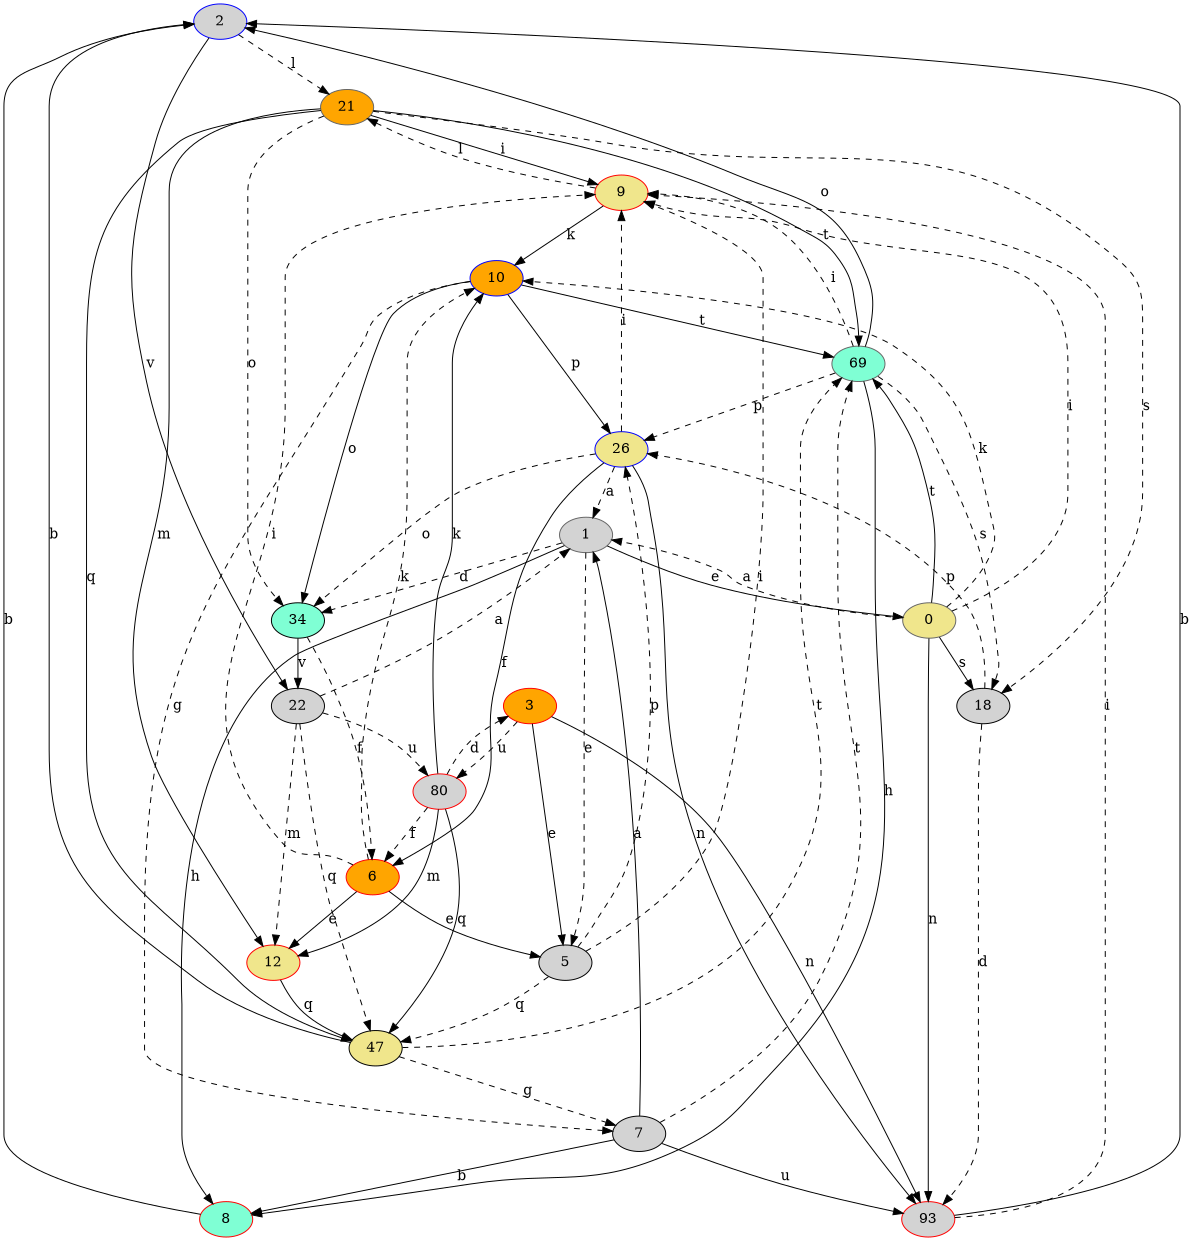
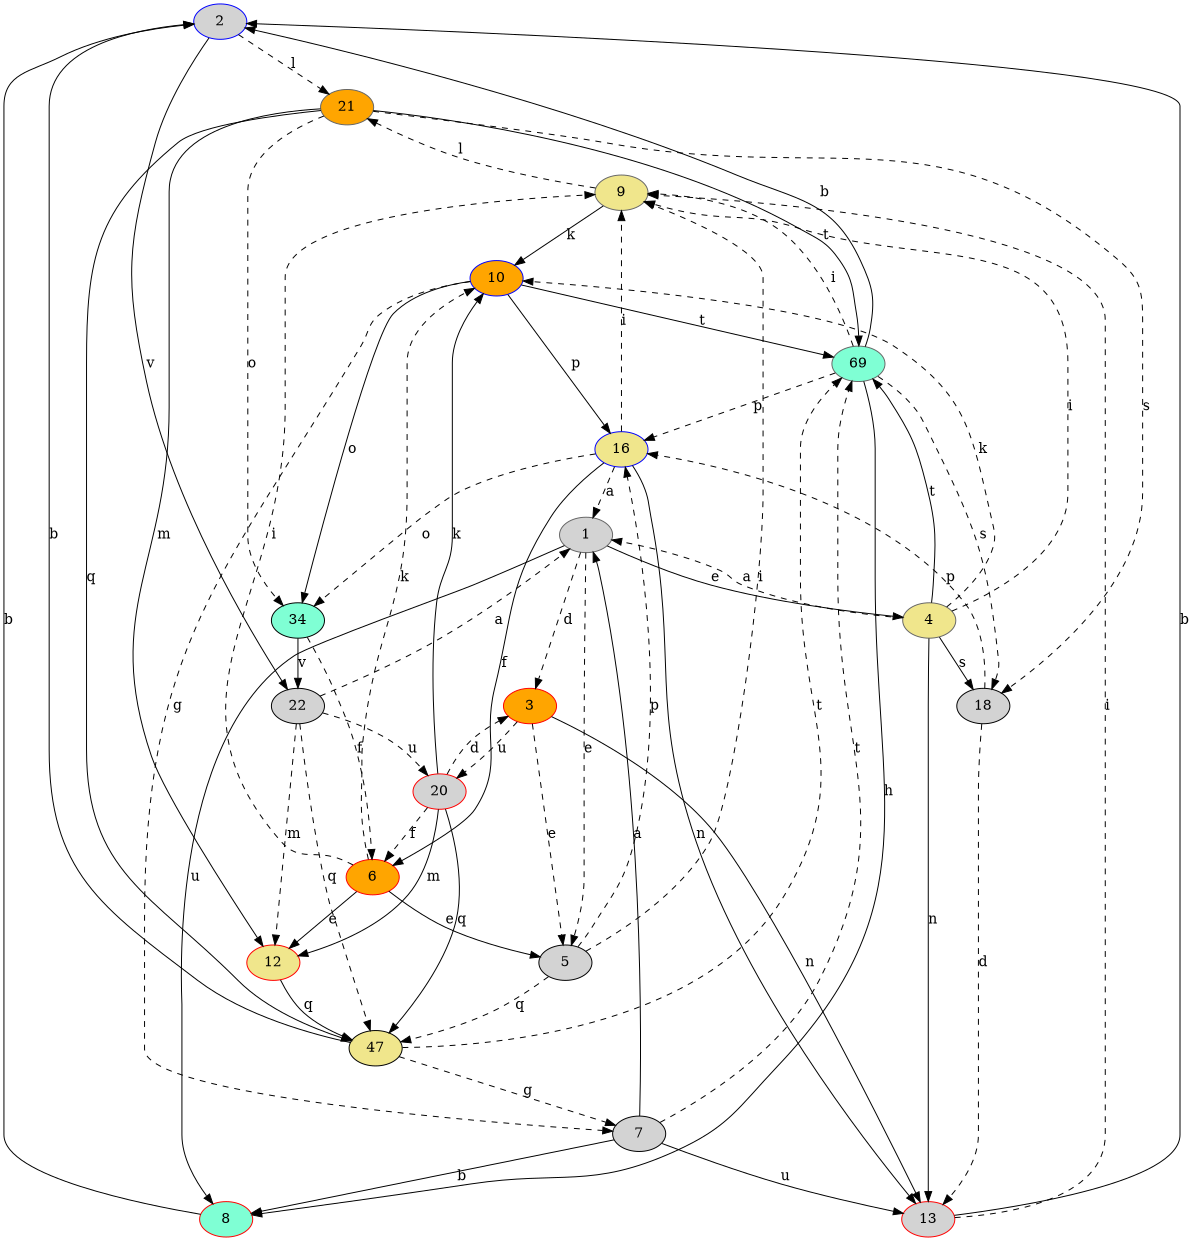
edge "21" -> "9": removed, label "i"
node "9": color red -> gray40
edge "69" -> "2": label "o" -> "b"
node "26": label "26" -> "16"
edge "1" -> "34": now "1" -> "3"
node "0": label "0" -> "4"
node "80": label "80" -> "20"
edge "3" -> "5": style solid -> dashed
edge "1" -> "8": label "h" -> "u"
node "93": label "93" -> "13"
